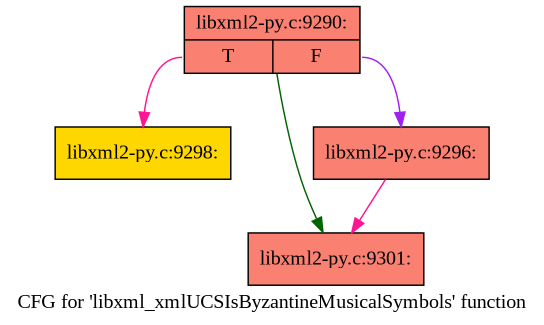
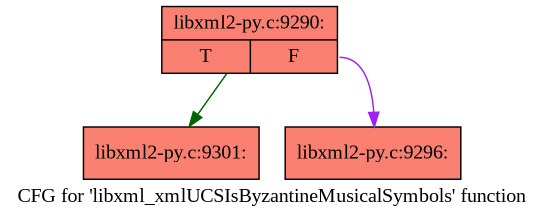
node "libxml2-py.c:9298:": removed
edge "libxml2-py.c:9296:" -> "libxml2-py.c:9301:": removed
